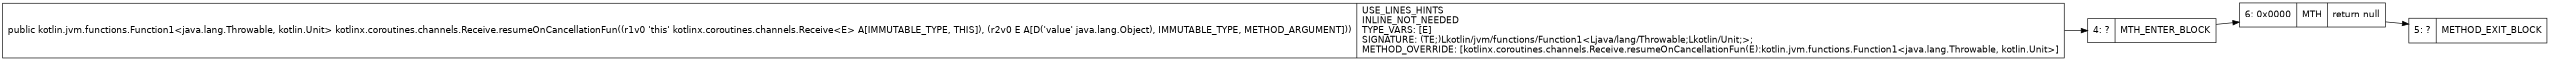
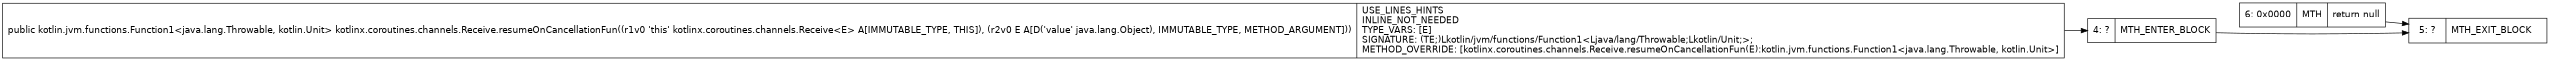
edge "4: ?" -> "6: 0x0000": now "4: ?" -> "5: ?"
node "5: ?": text "METHOD_EXIT_BLOCK" -> "MTH_EXIT_BLOCK"
